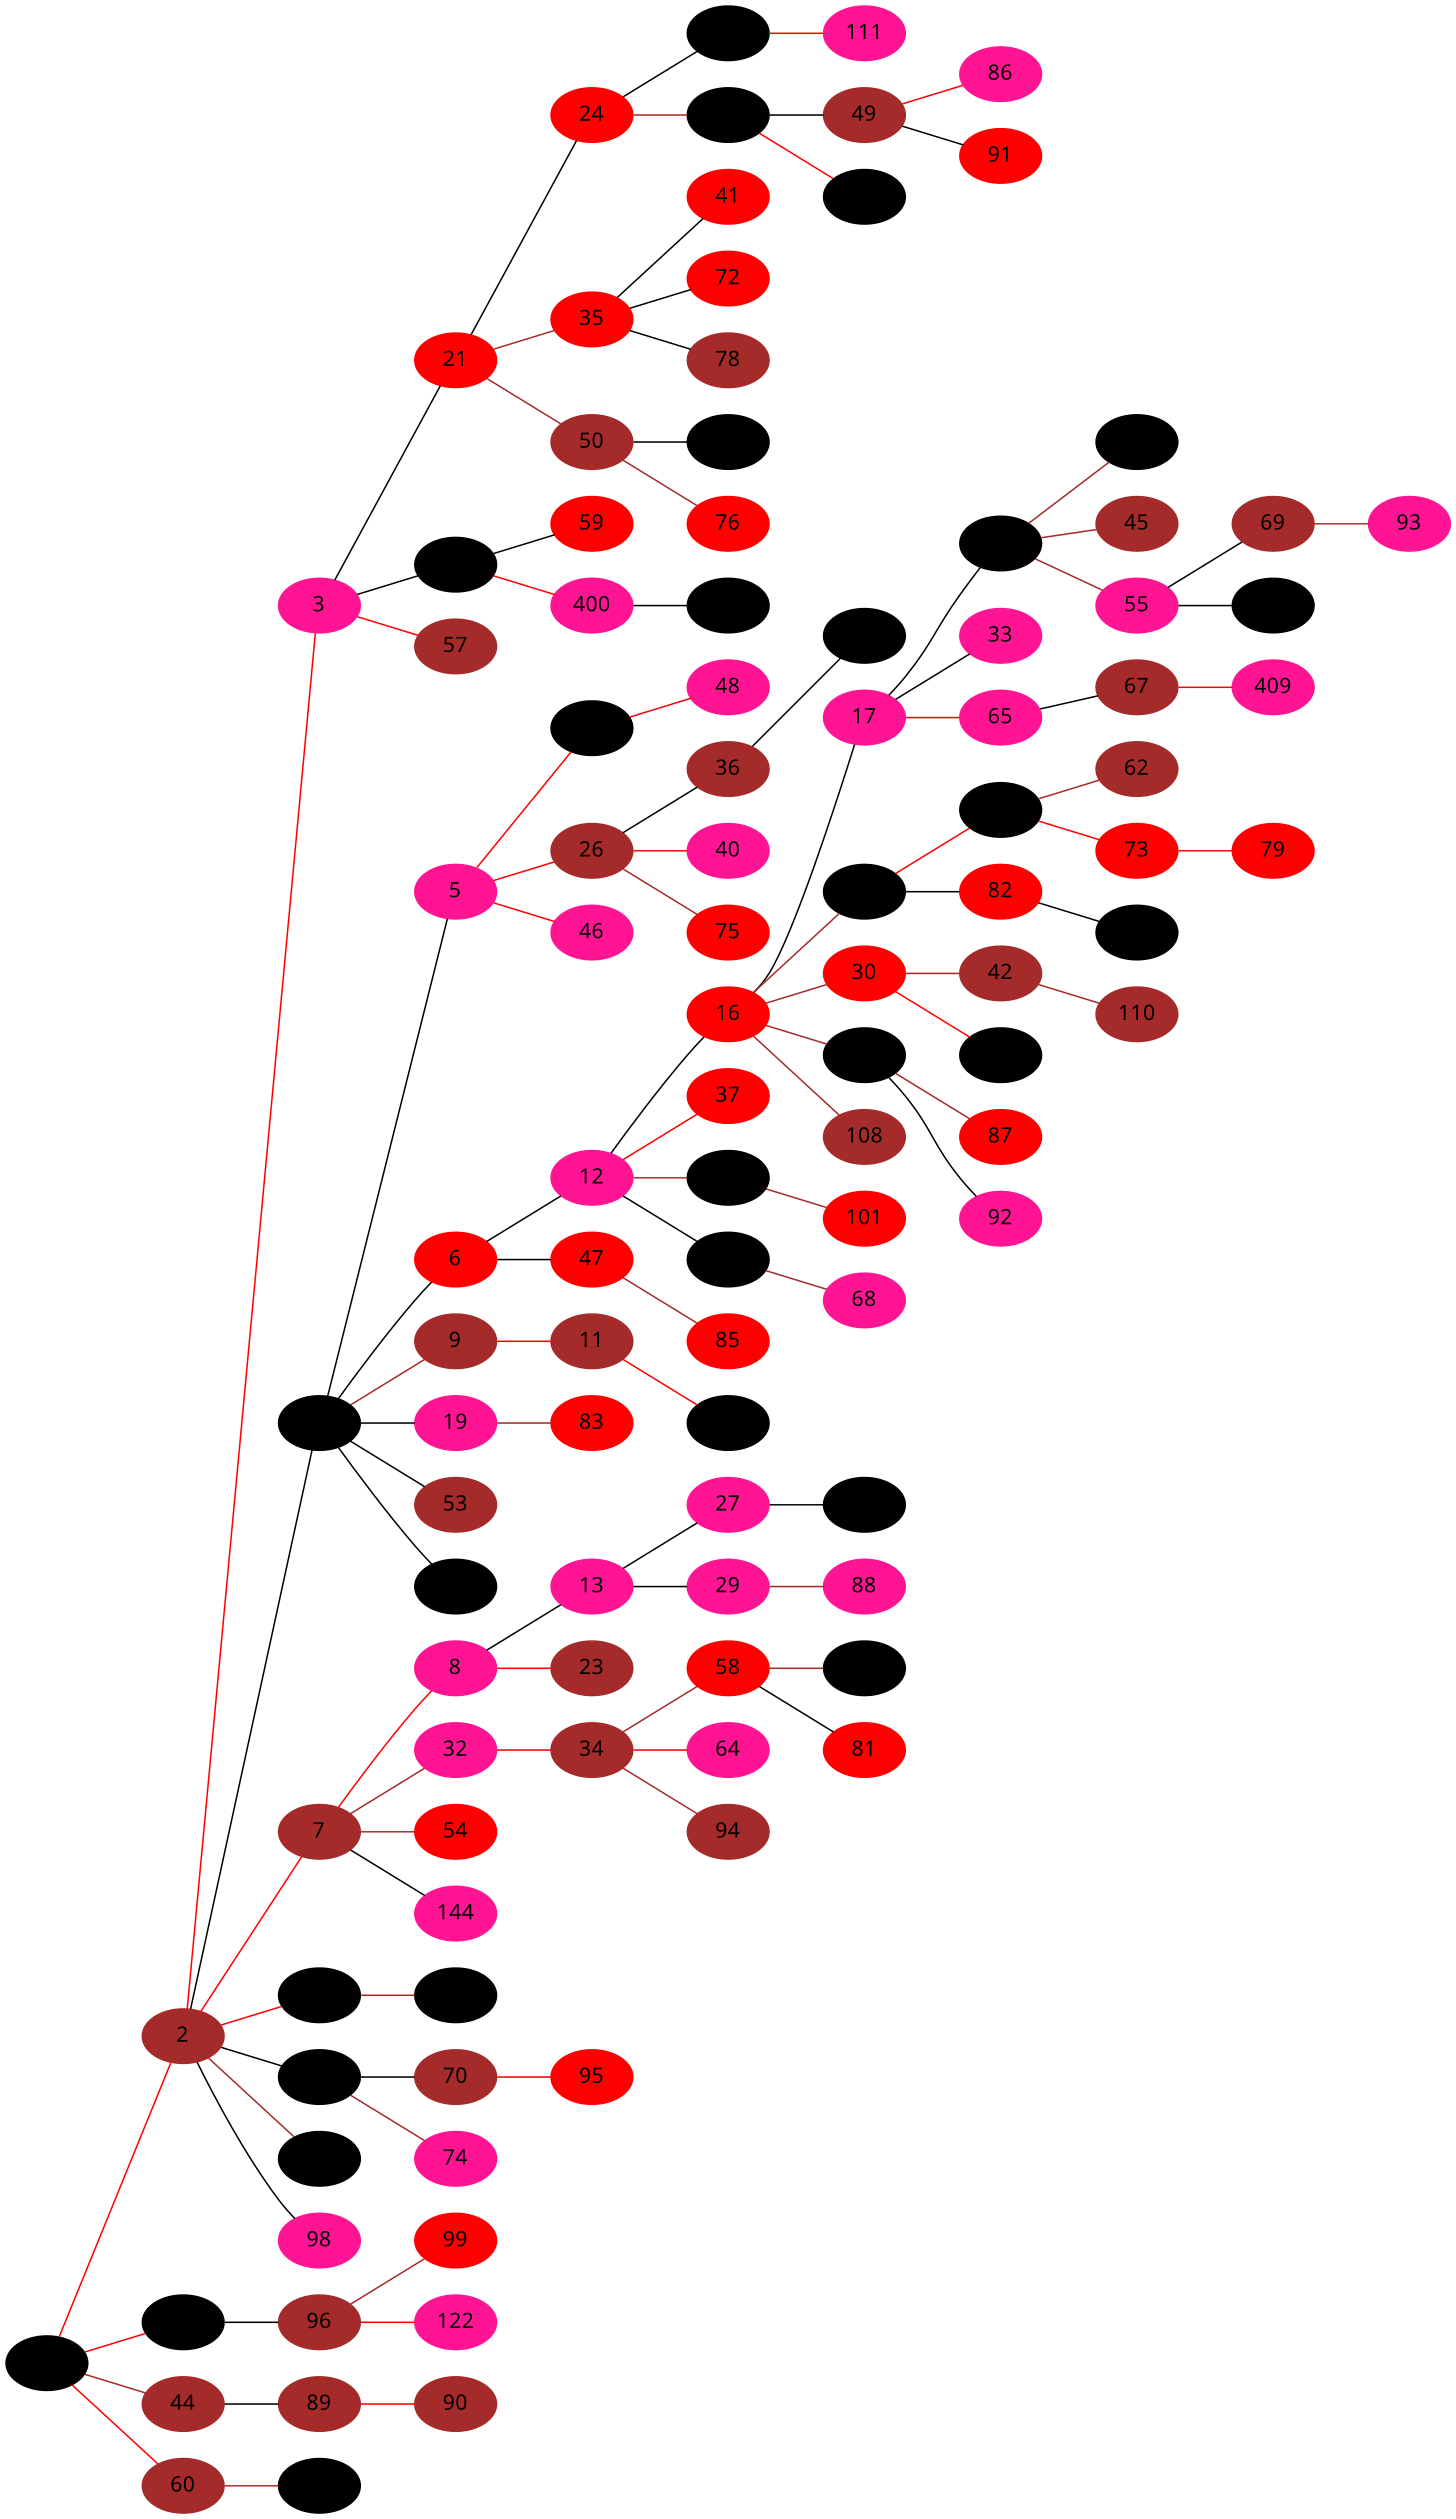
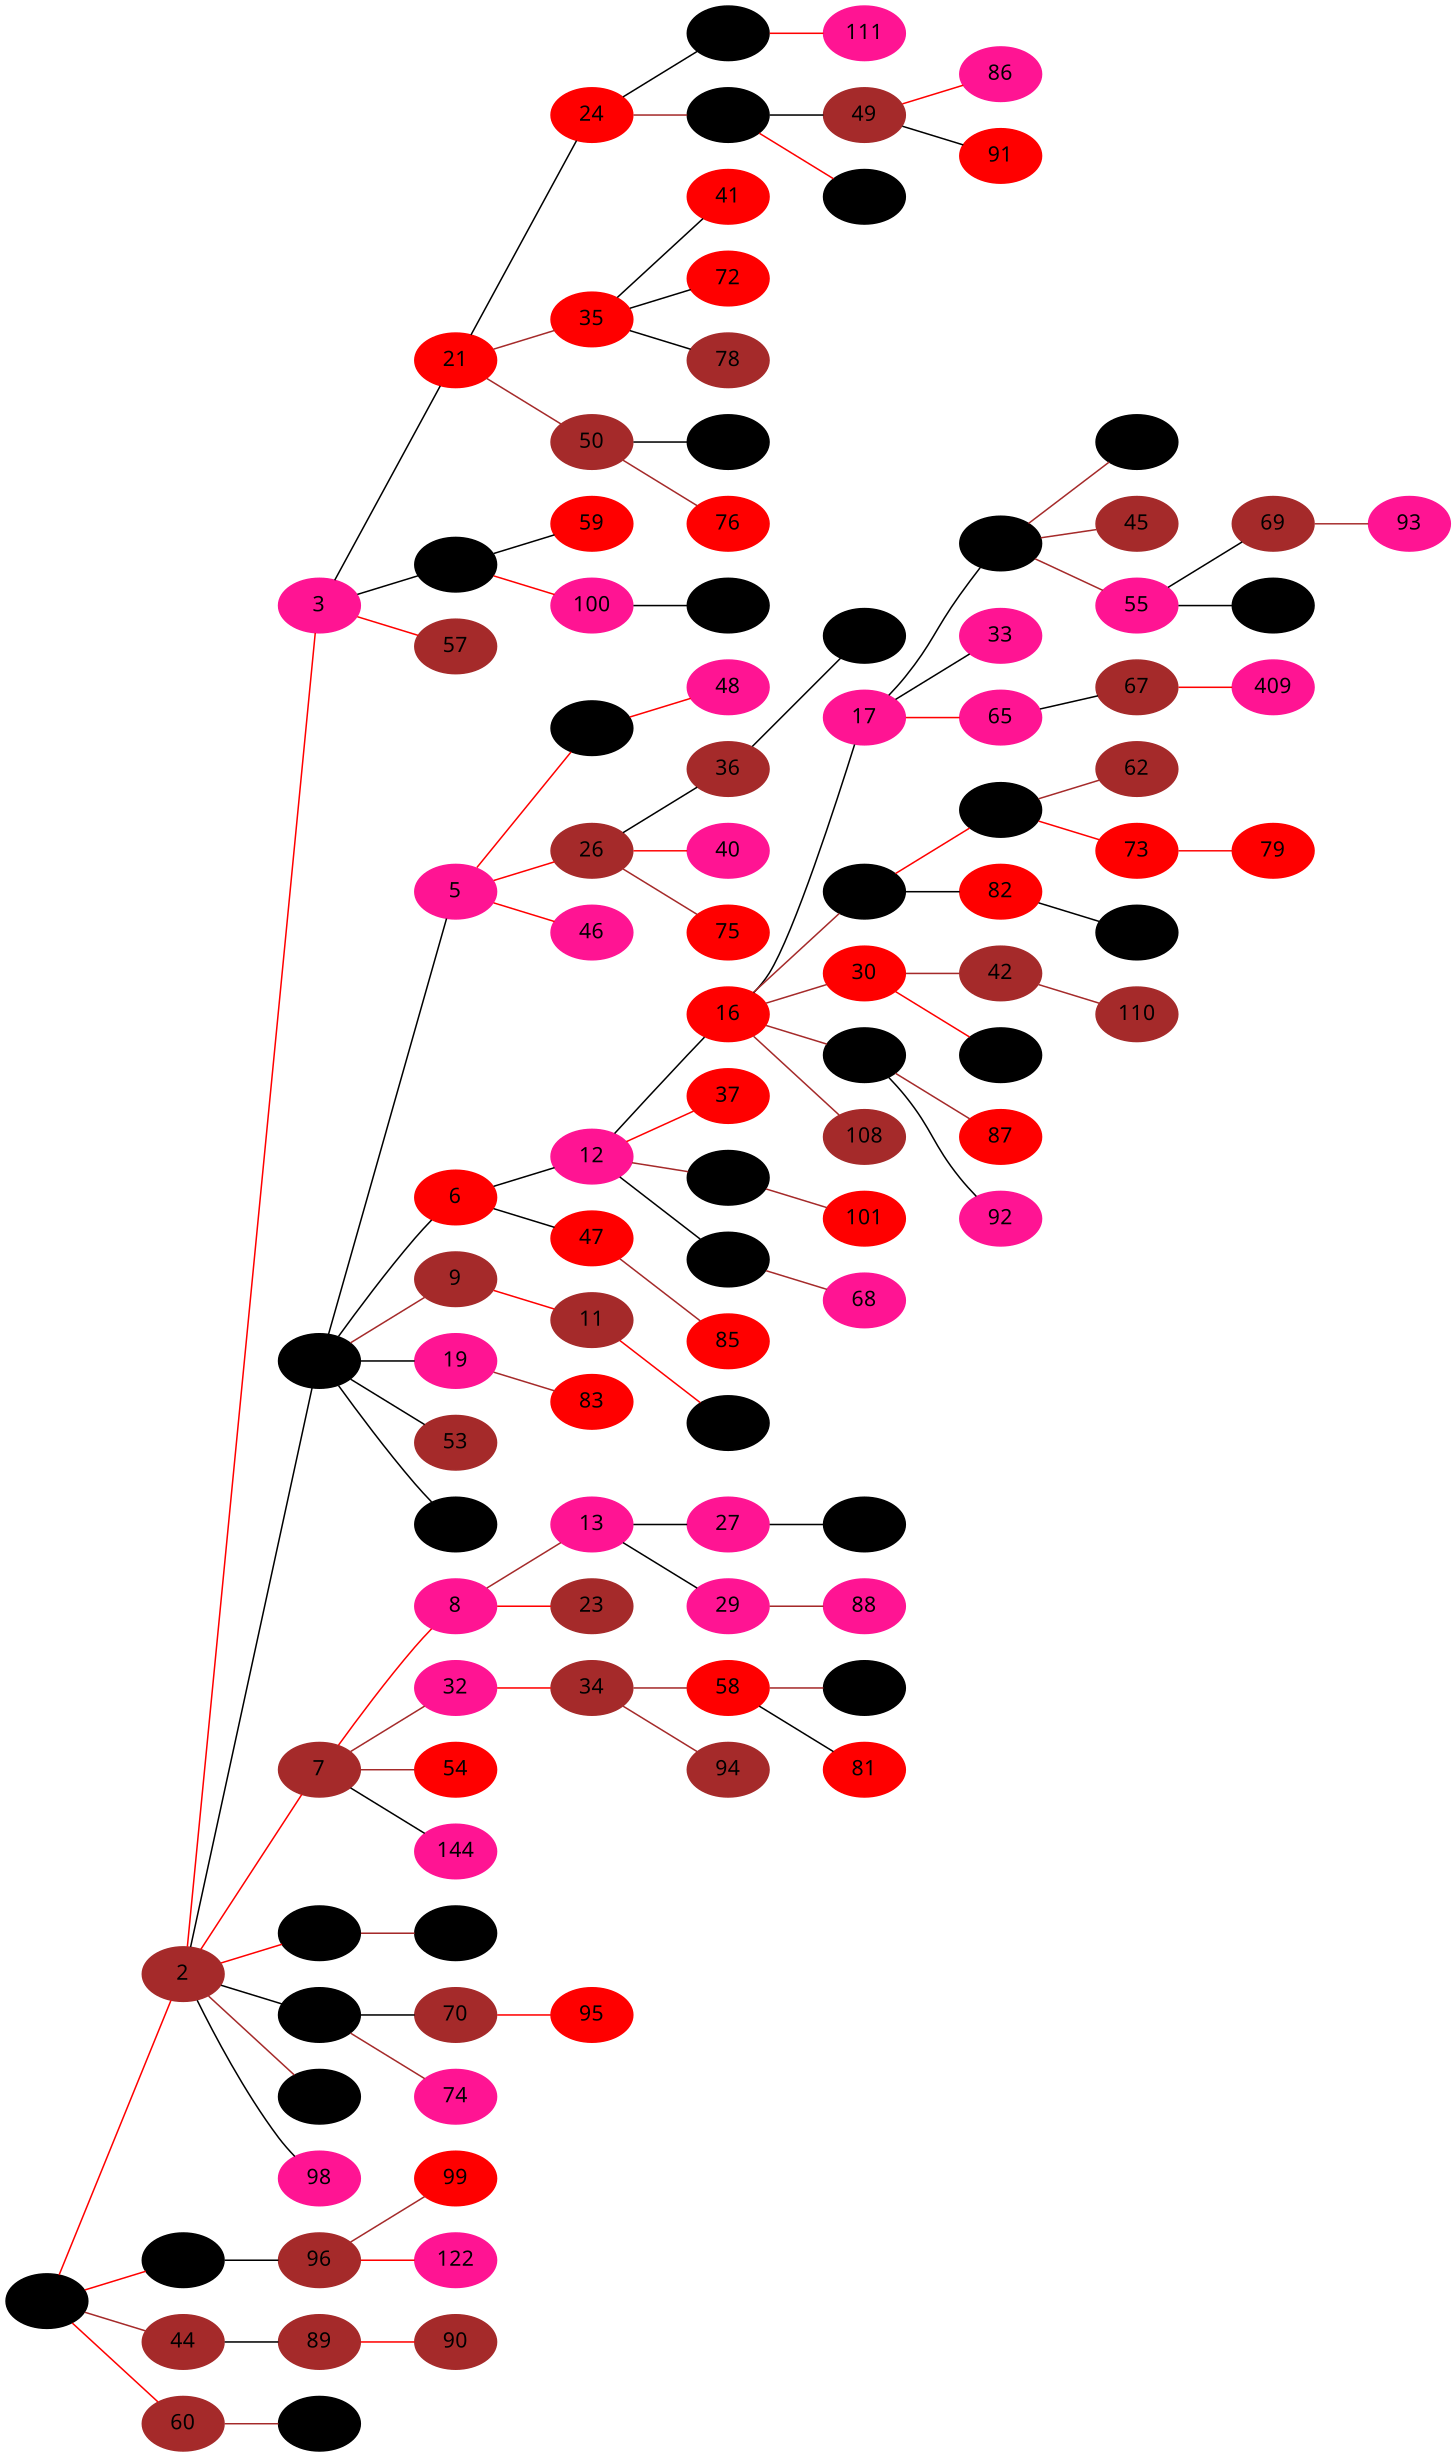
node "400": label "400" -> "100"
edge "13" -- "8": color black -> brown
node "64": removed
